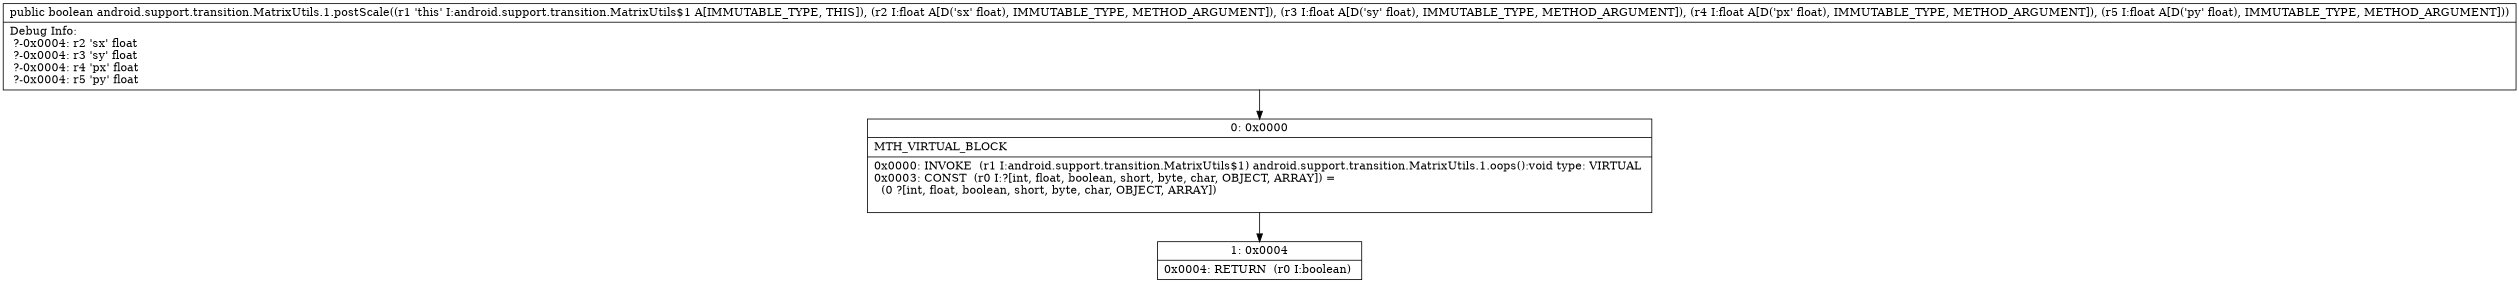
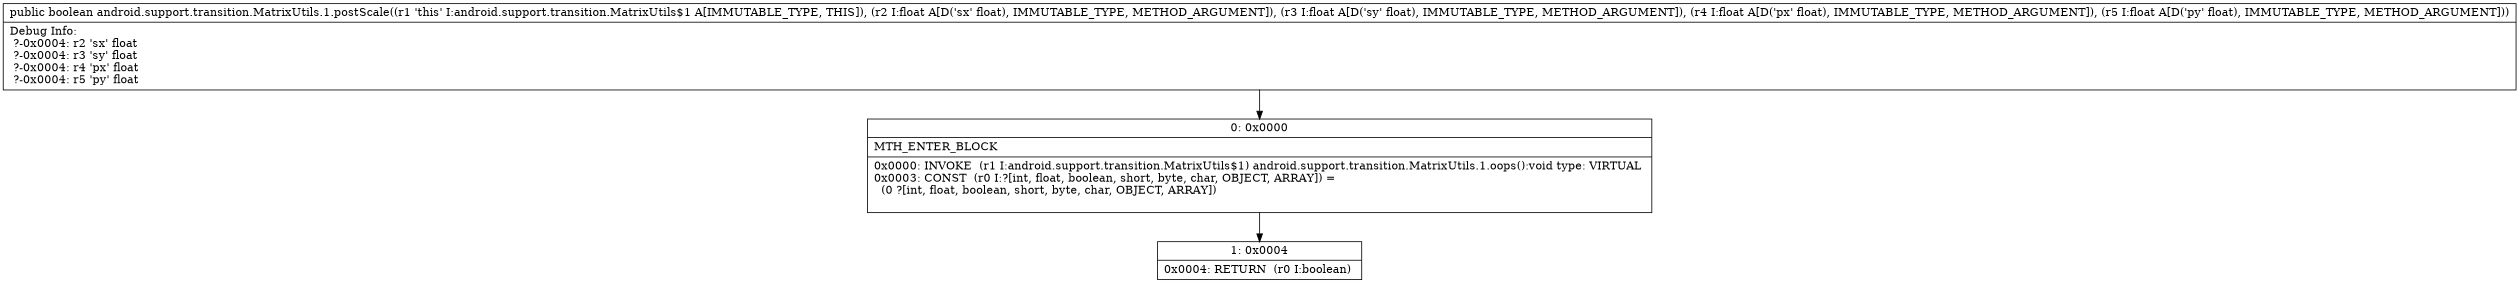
node "0: 0x0000": text "MTH_VIRTUAL_BLOCK" -> "MTH_ENTER_BLOCK"
